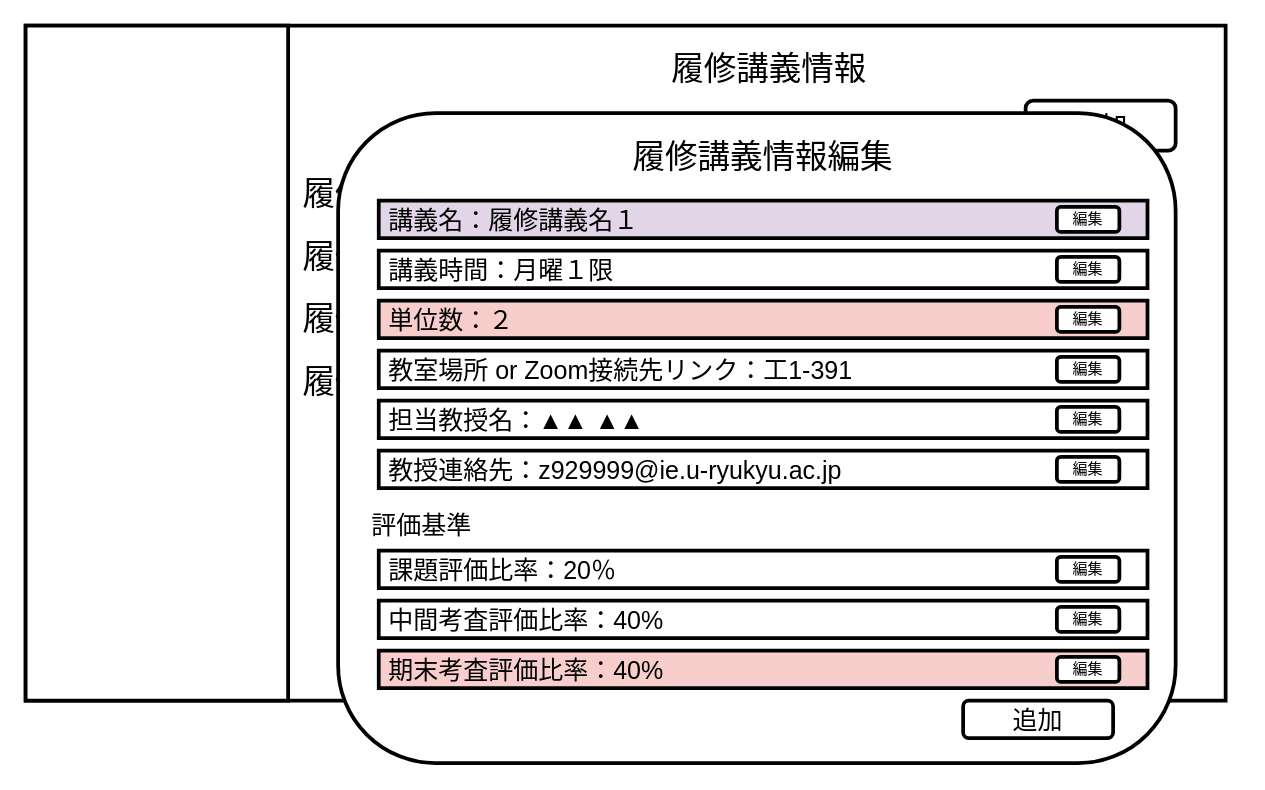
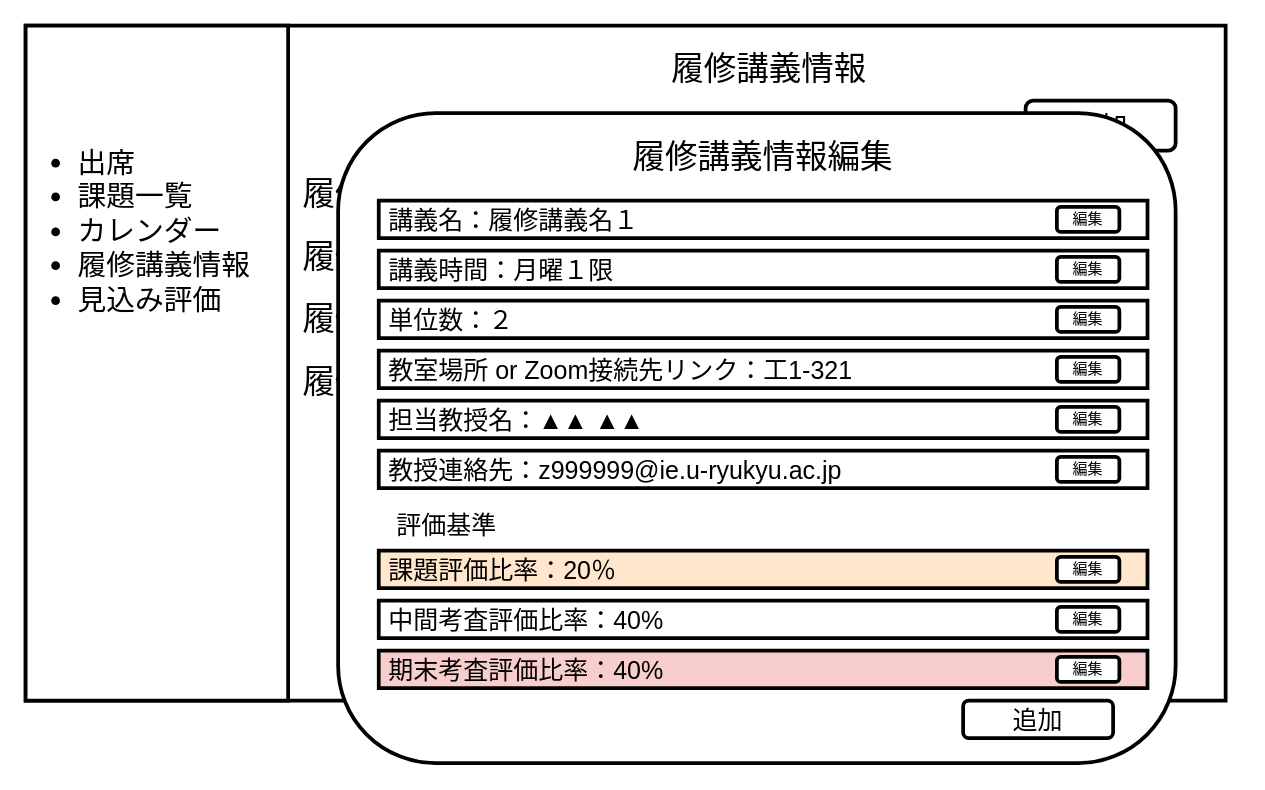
node "講義名：履修講義名１": fillcolor #e1d5e7 -> #ffffff
node "出席 課題一覧 カレンダー 履修講義情報 見込み評価": added
node "単位数：２": fillcolor #f8cecc -> #ffffff
node "教室場所 or Zoom接続先リンク：工1-391": label "教室場所 or Zoom接続先リンク：工1-391" -> "教室場所 or Zoom接続先リンク：工1-321"
node "教授連絡先：z929999@ie.u-ryukyu.ac.jp": label "教授連絡先：z929999@ie.u-ryukyu.ac.jp" -> "教授連絡先：z999999@ie.u-ryukyu.ac.jp"
node "評価基準": moved (421, 524) -> (446, 524)
node "課題評価比率：20％": fillcolor #ffffff -> #ffe6cc
